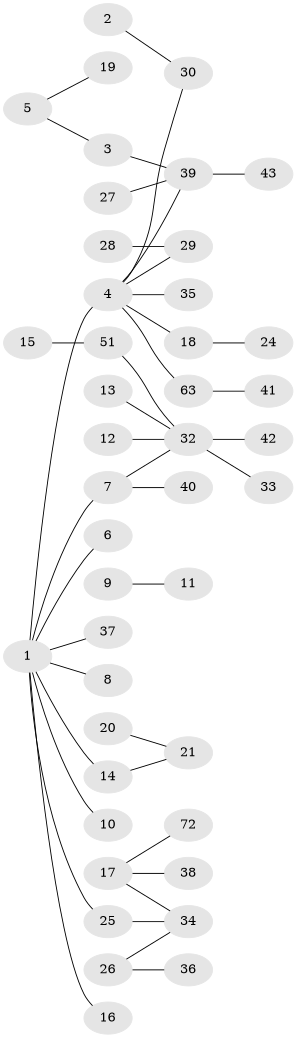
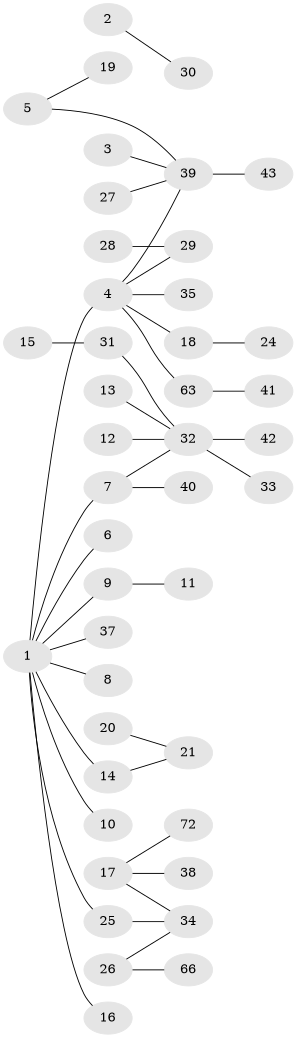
edge "5" -- "3": now "5" -- "39"
edge "30" -- "4": removed
node "51": label "51" -> "31"
edge "9" -- "1": added
node "36": label "36" -> "66"
